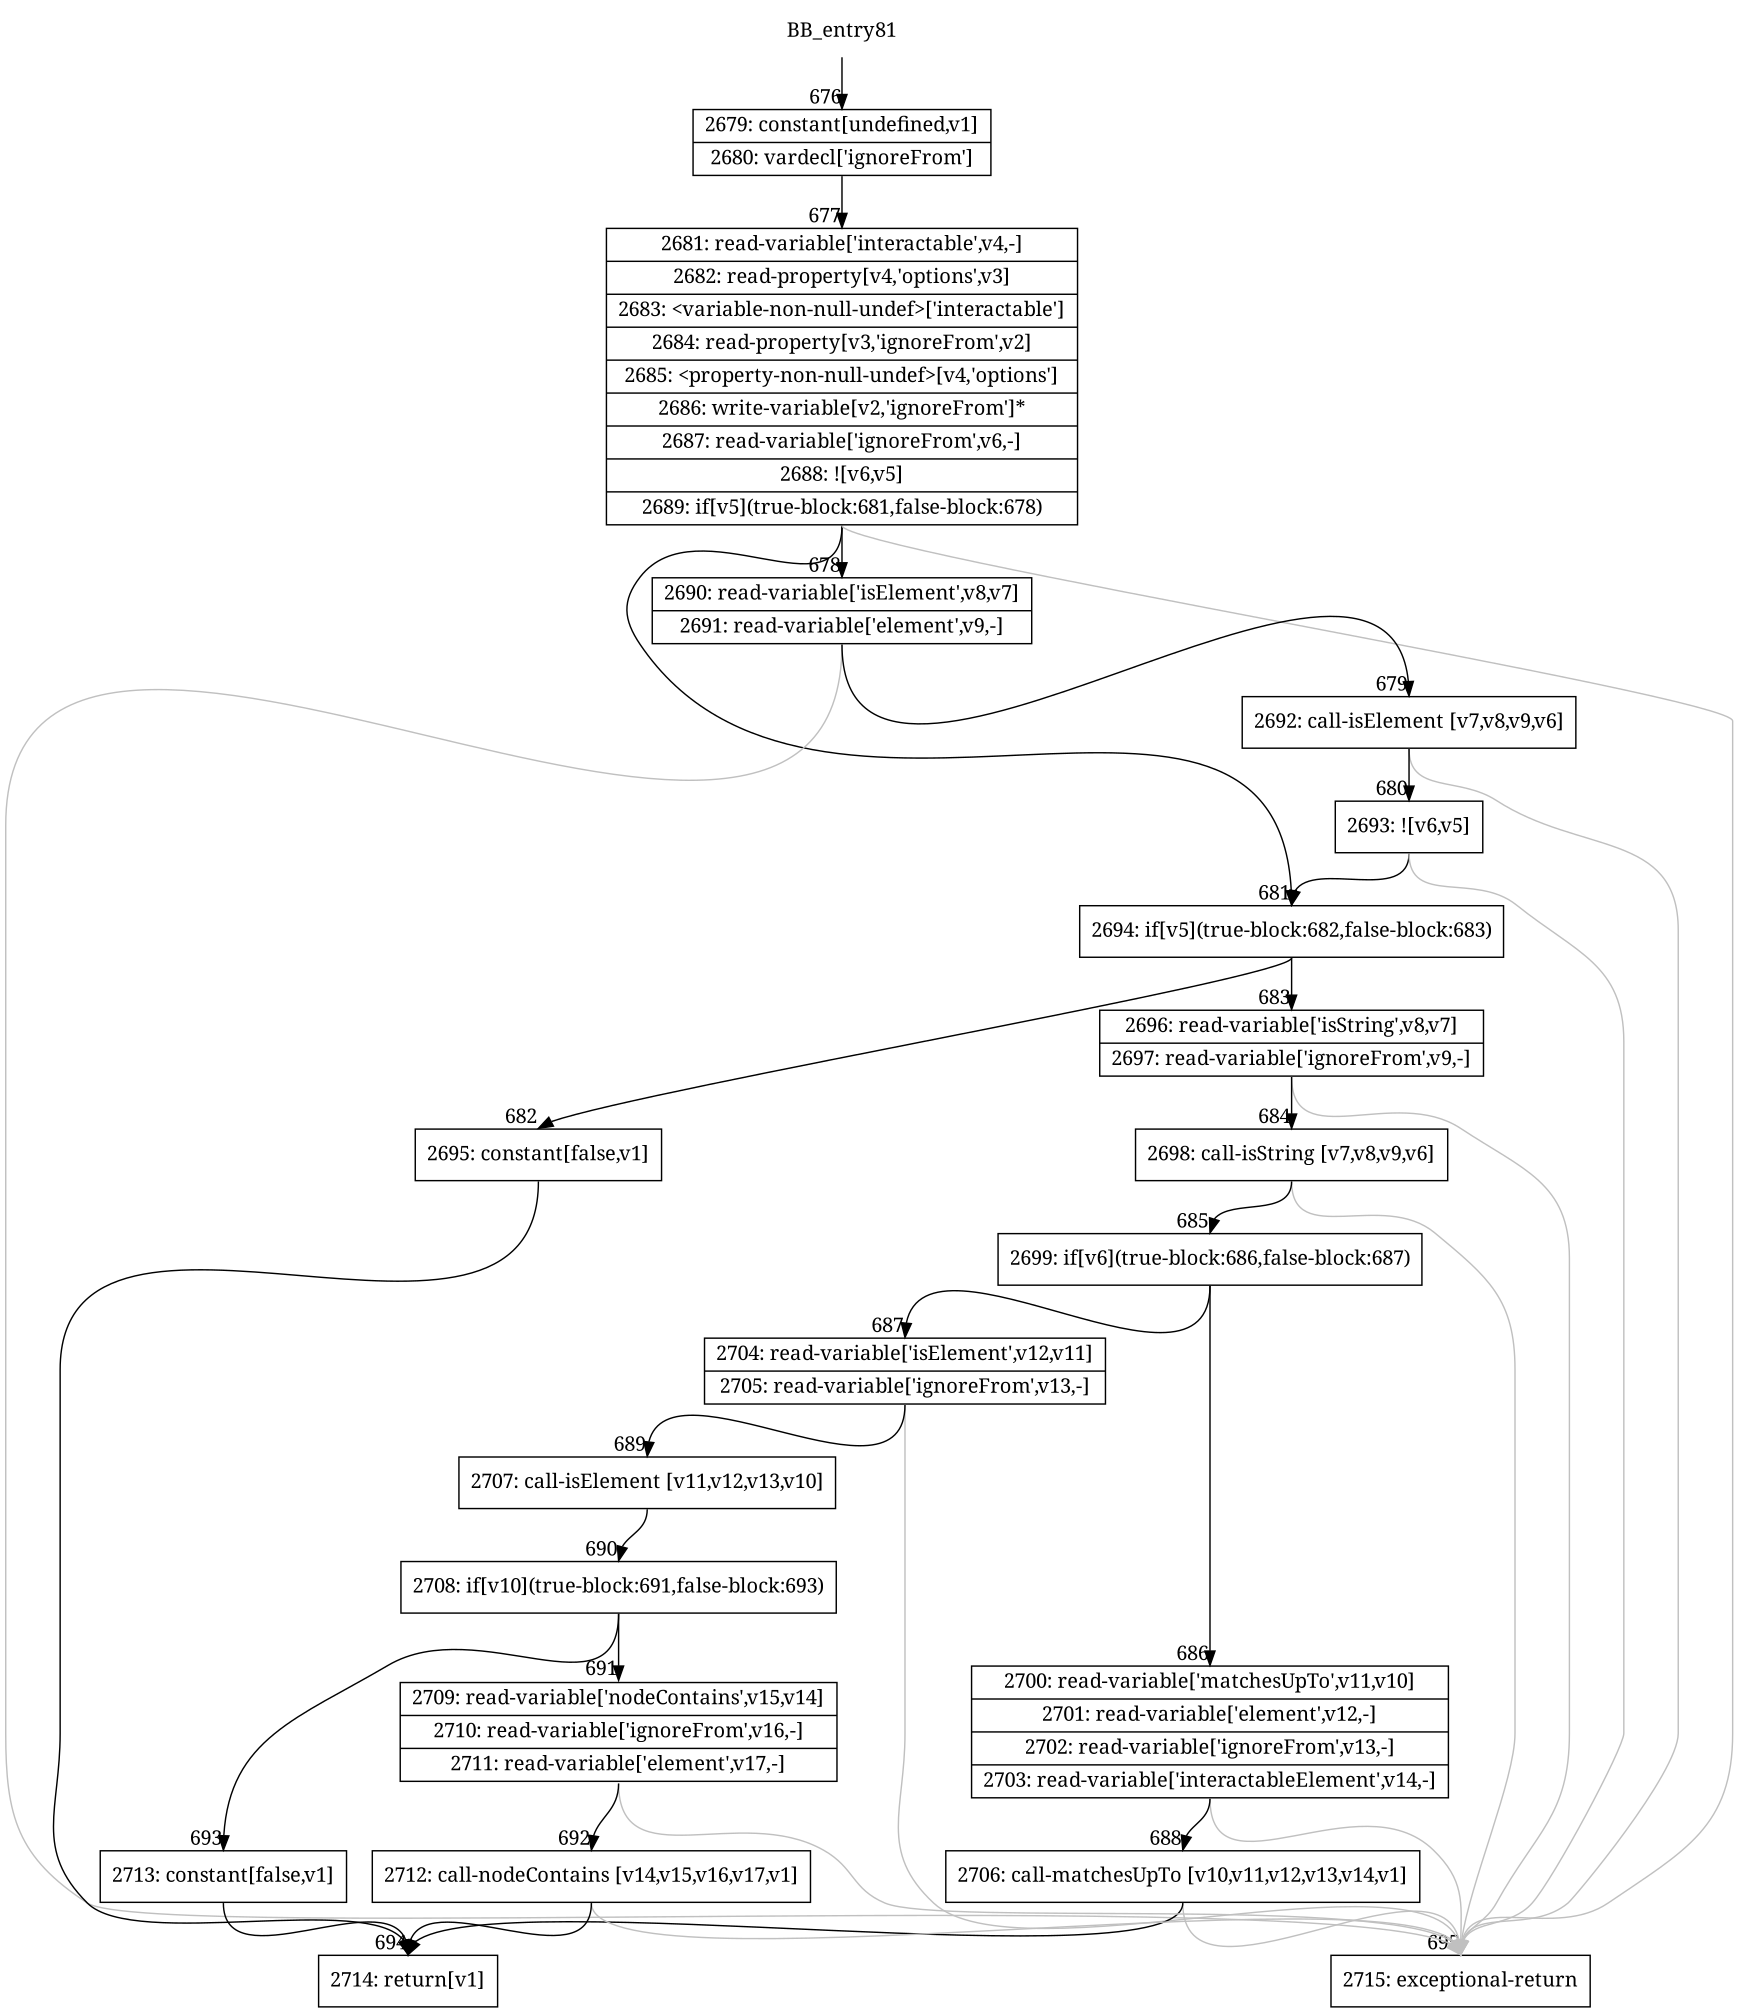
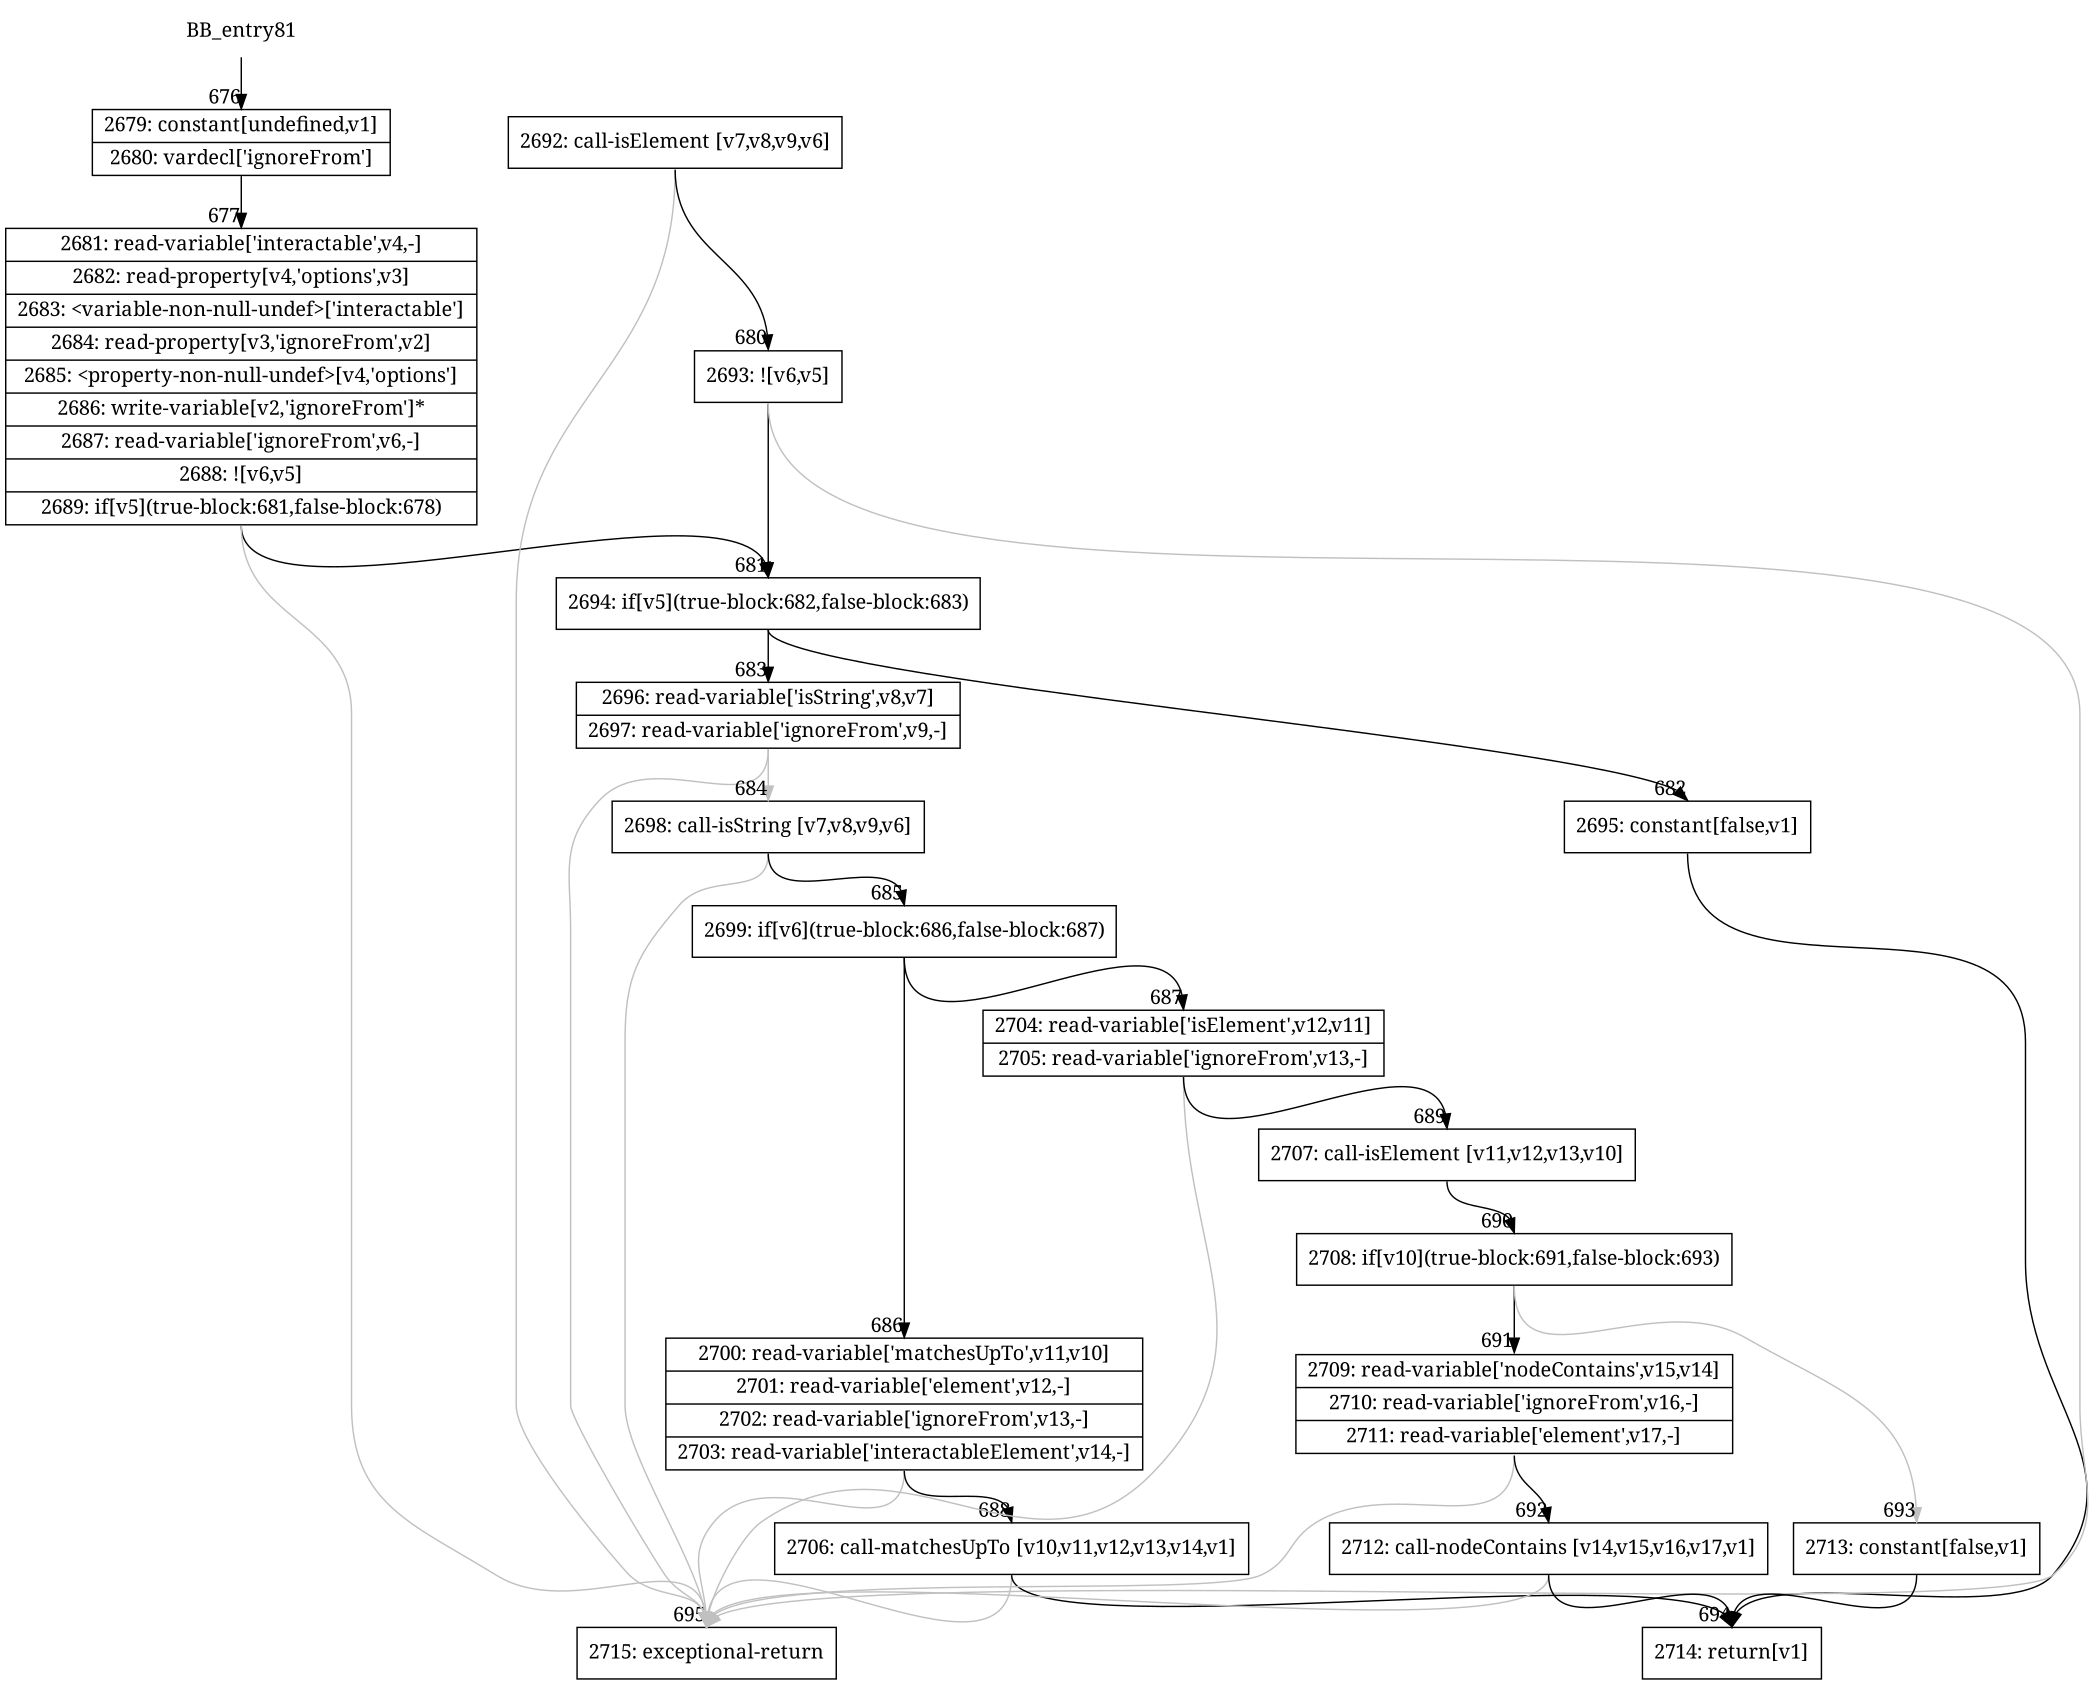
node "2690: read-variable['isElement',v8,v7]": removed
edge "2696: read-variable['isString',v8,v7]" -> "2698: call-isString [v7,v8,v9,v6]": color black -> gray
edge "2708: if[v10](true-block:691,false-block:693)" -> "2713: constant[false,v1]": color black -> gray
